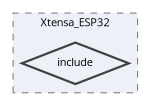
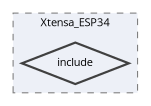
cluster "Xtensa_ESP32": label "Xtensa_ESP32" -> "Xtensa_ESP34"
